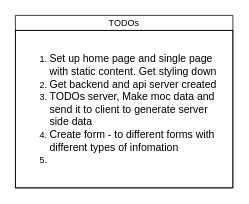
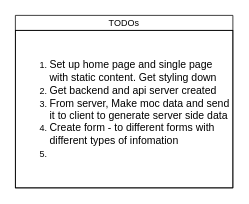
node "Set up home page and single page with static content. Get styling down Get backend and api server created TODOs server, Make moc data and send it to client to generate server side data Create form - to different forms with different types of infomation": label "Set up home page and single page with static content. Get styling down Get backend and api server created TODOs server, Make moc data and send it to client to generate server side data Create form - to different forms with different types of infomation" -> "Set up home page and single page with static content. Get styling down Get backend and api server created From server, Make moc data and send it to client to generate server side data Create form - to different forms with different types of infomation"
